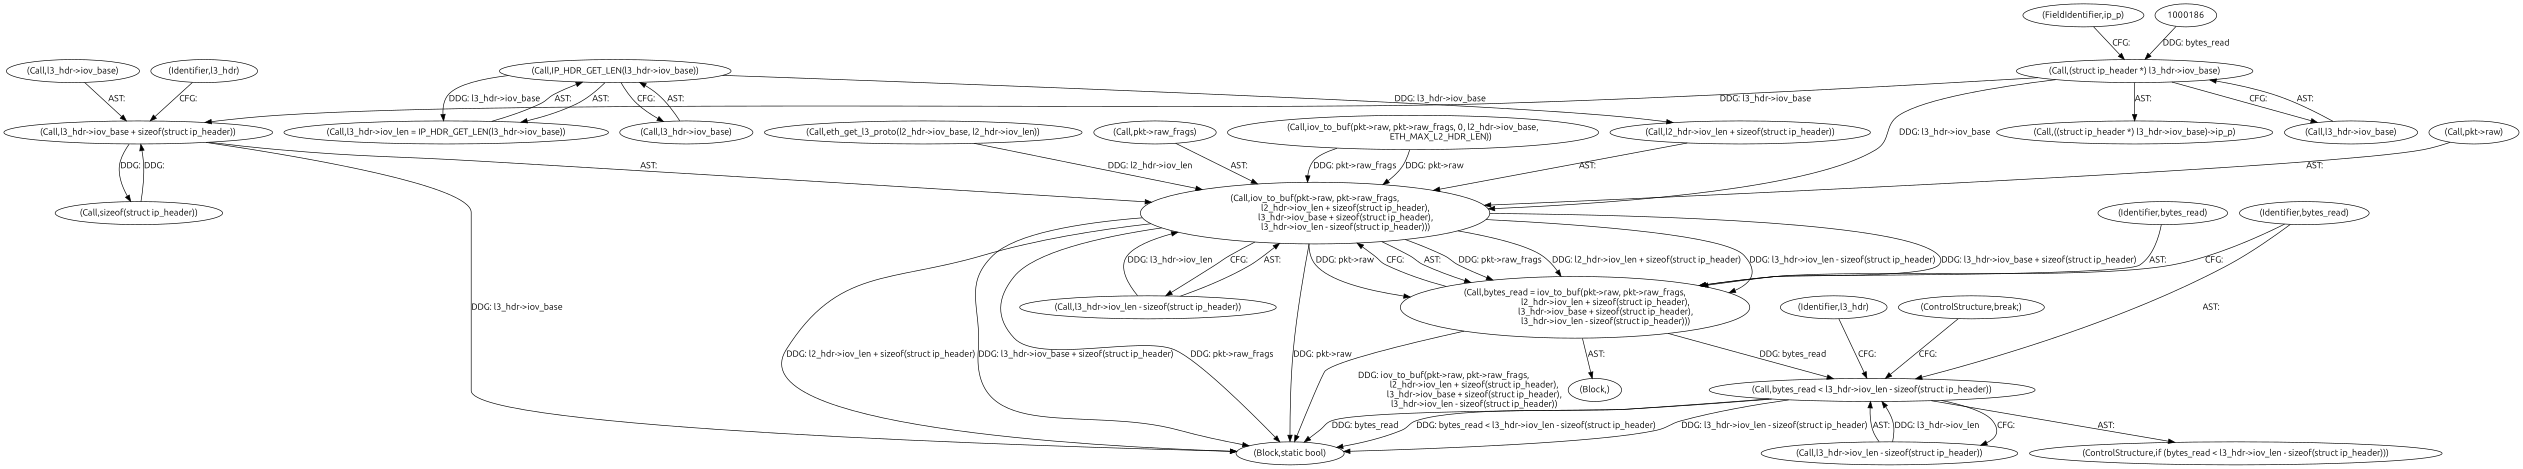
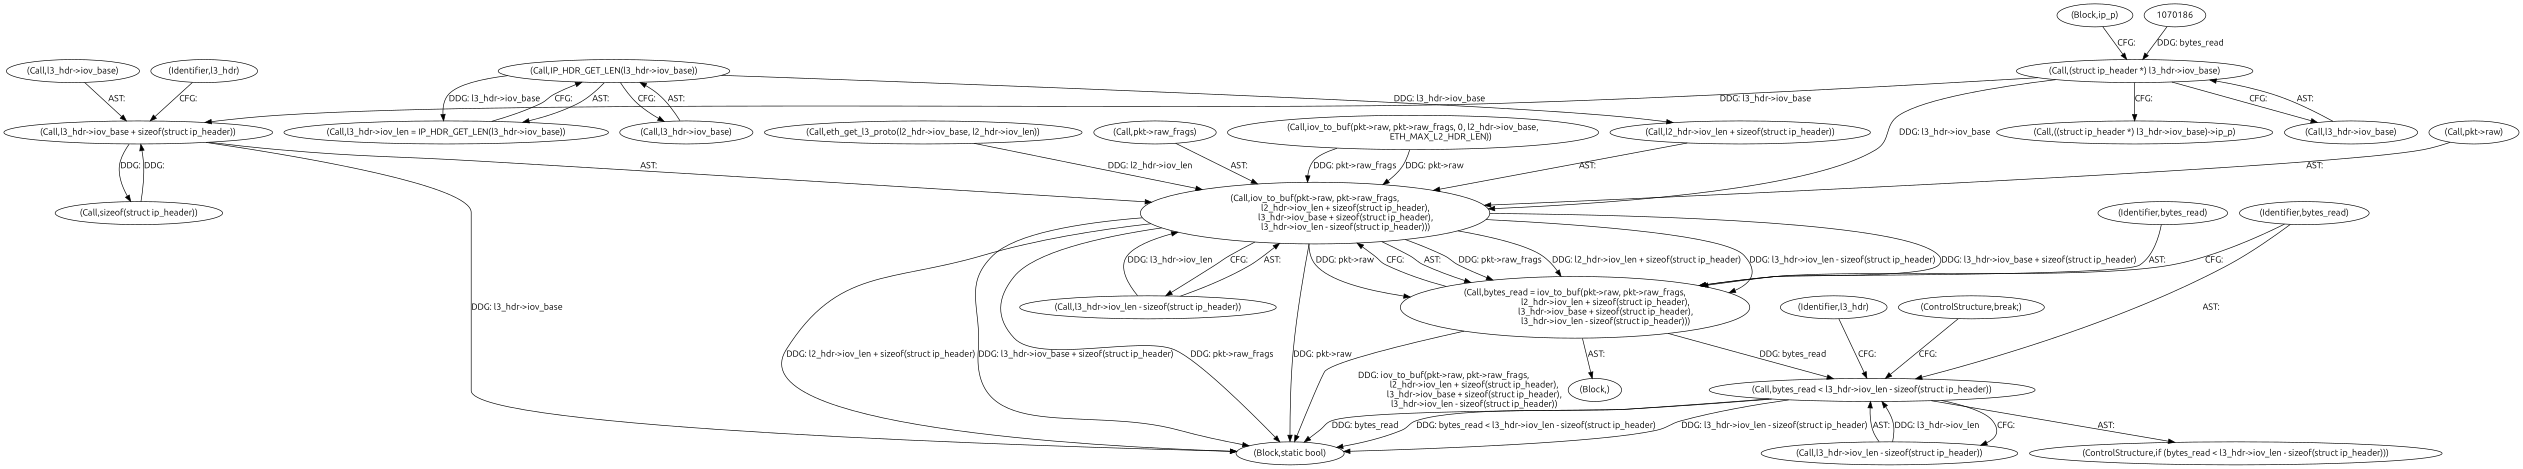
node "(FieldIdentifier,ip_p)": label "(FieldIdentifier,ip_p)" -> "(Block,ip_p)"
node "1000186": label "1000186" -> "1070186"
edge "(Call,l3_hdr->iov_len = IP_HDR_GET_LEN(l3_hdr->iov_base))" -> "(Call,IP_HDR_GET_LEN(l3_hdr->iov_base))": label "AST: " -> "CFG: "
edge "(Call,(struct ip_header *) l3_hdr->iov_base)" -> "(Call,((struct ip_header *) l3_hdr->iov_base)->ip_p)": label "AST: " -> "CFG: "
